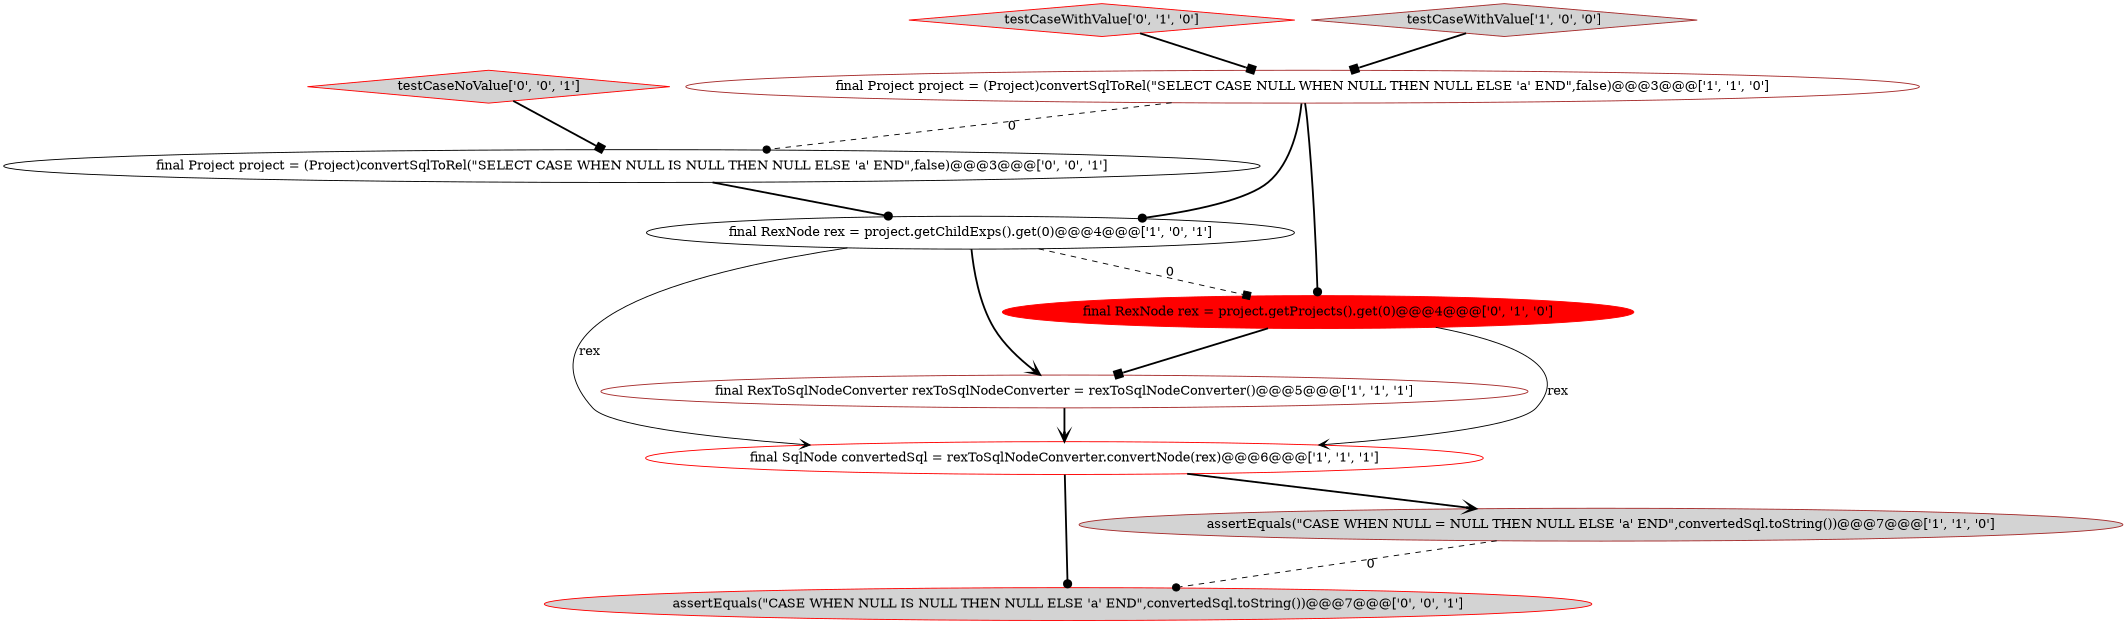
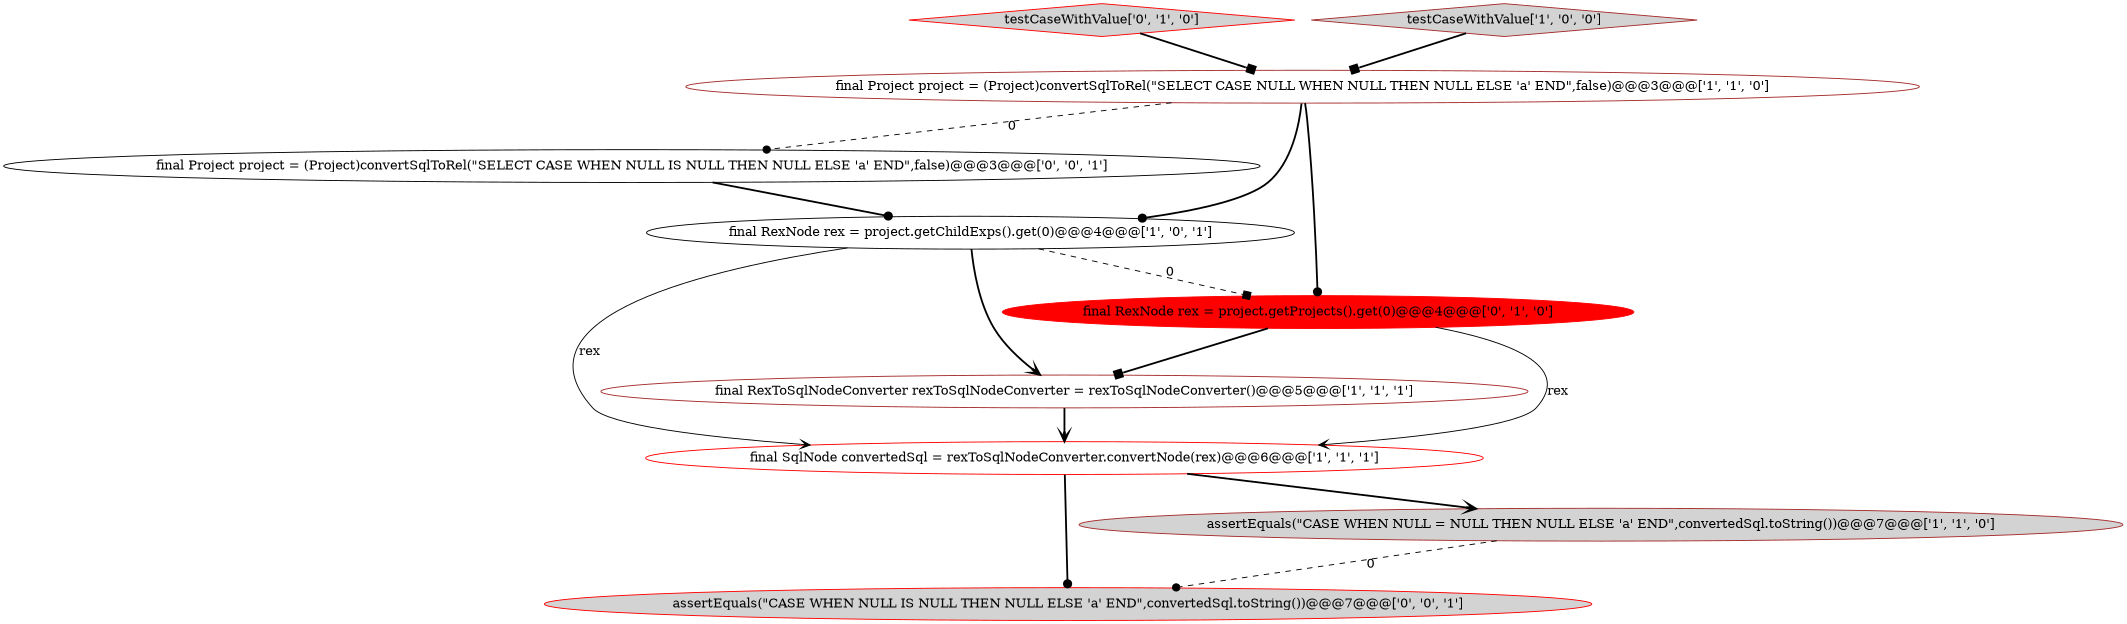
node "testCaseNoValue['0', '0', '1']": removed
